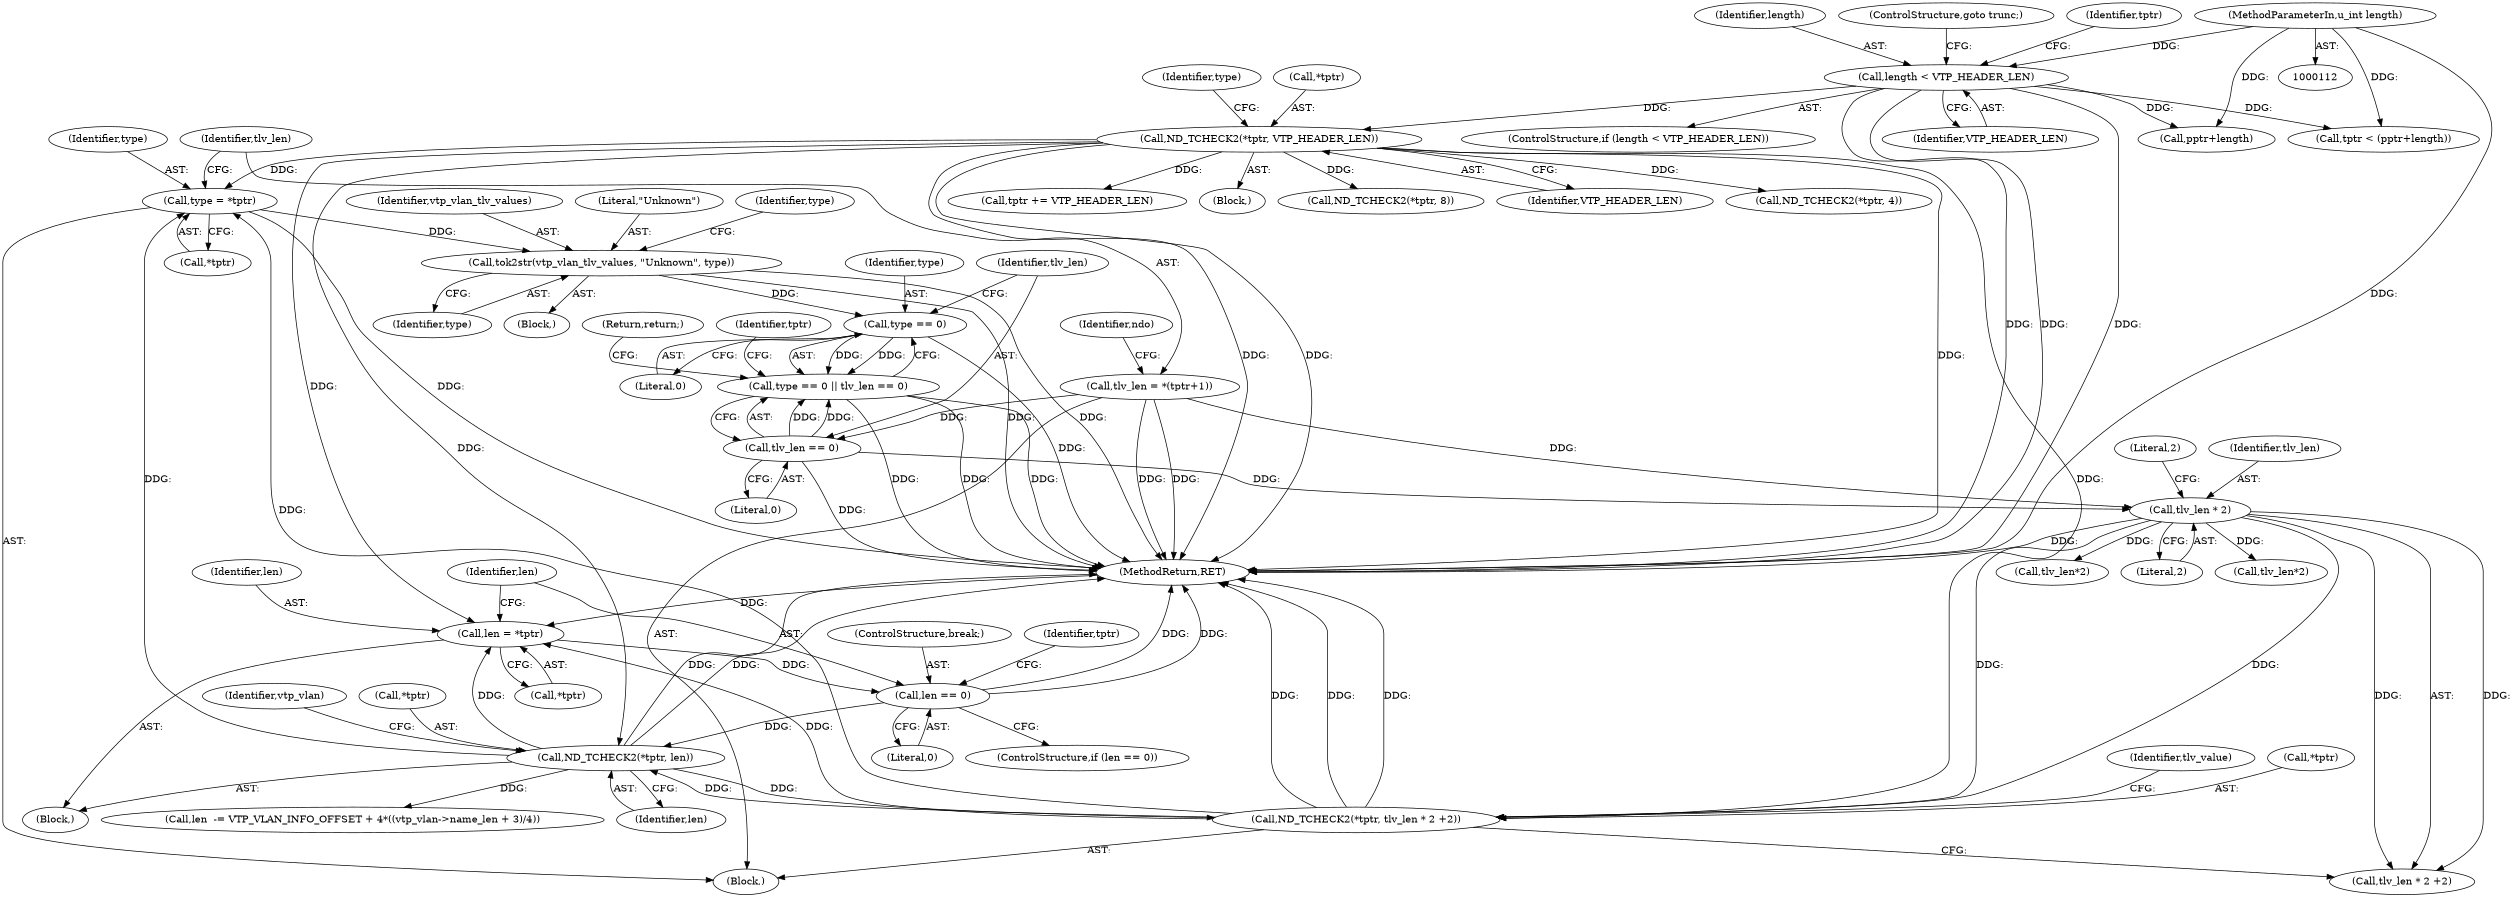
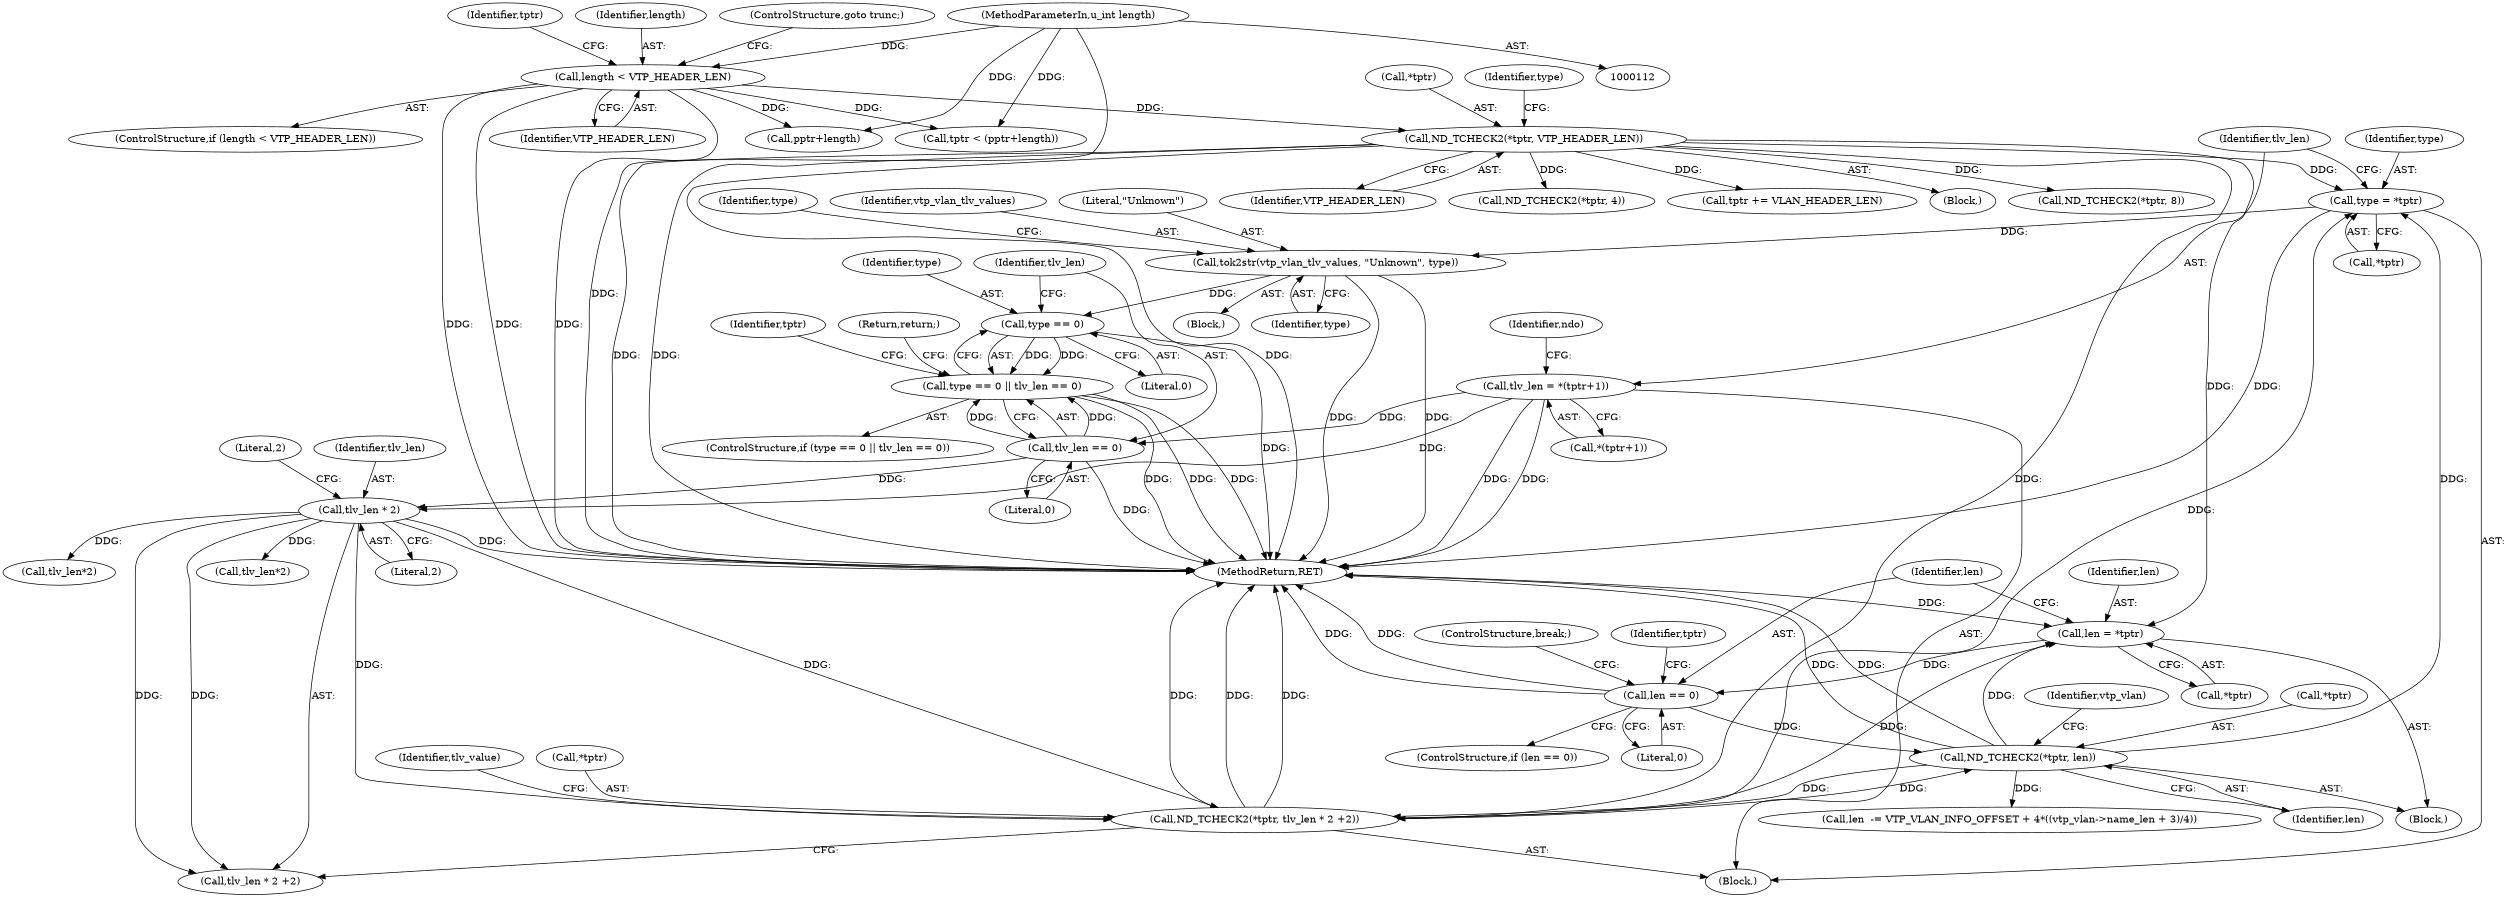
edge "(Call,ND_TCHECK2(*tptr, VTP_HEADER_LEN))" -> "(Call,ND_TCHECK2(*tptr, len))": removed, label "DDG:"
node "(Call,tptr += VTP_HEADER_LEN)": label "(Call,tptr += VTP_HEADER_LEN)" -> "(Call,tptr += VLAN_HEADER_LEN)"
node "(ControlStructure,if (type == 0 || tlv_len == 0))": added
node "(Call,*(tptr+1))": added
edge "(ControlStructure,break;)" -> "(Call,len == 0)": label "AST: " -> "CFG: "
